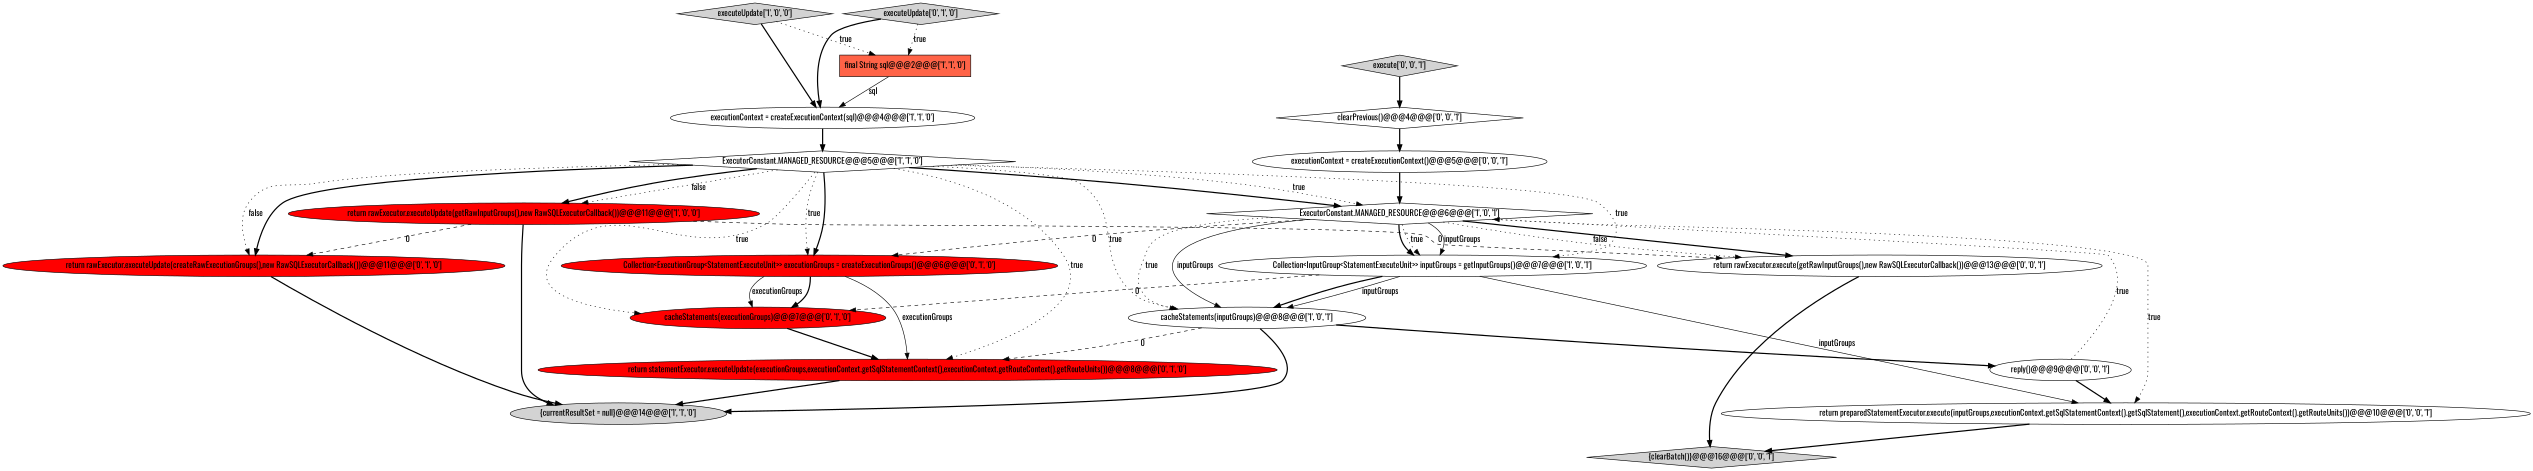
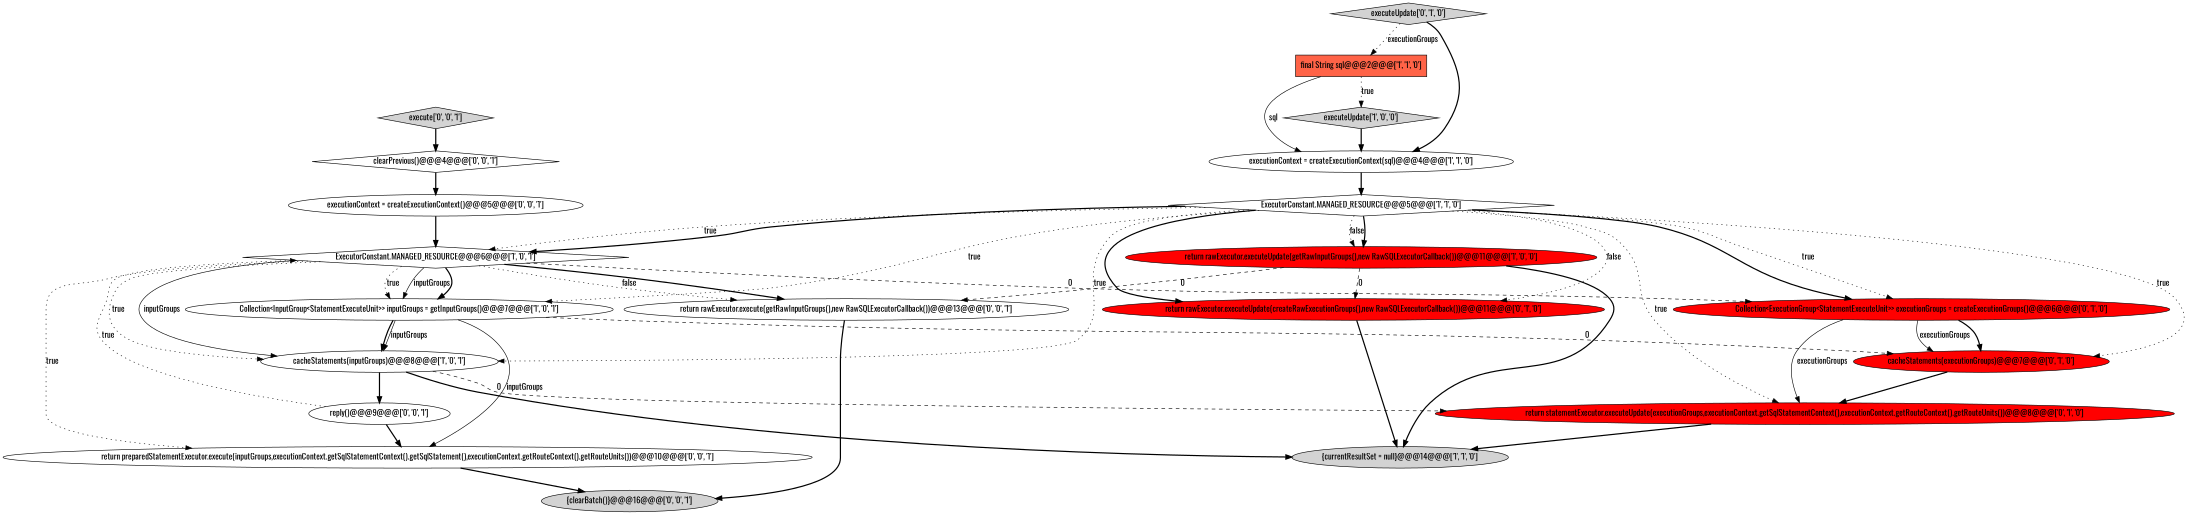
edge "executeUpdate['1', '0', '0']" -> "final String sql@@@2@@@['1', '1', '0']": reversed
edge "executeUpdate['0', '1', '0']" -> "final String sql@@@2@@@['1', '1', '0']": label "true" -> "executionGroups"
node "{clearBatch()}@@@16@@@['0', '0', '1']": shape diamond -> ellipse
